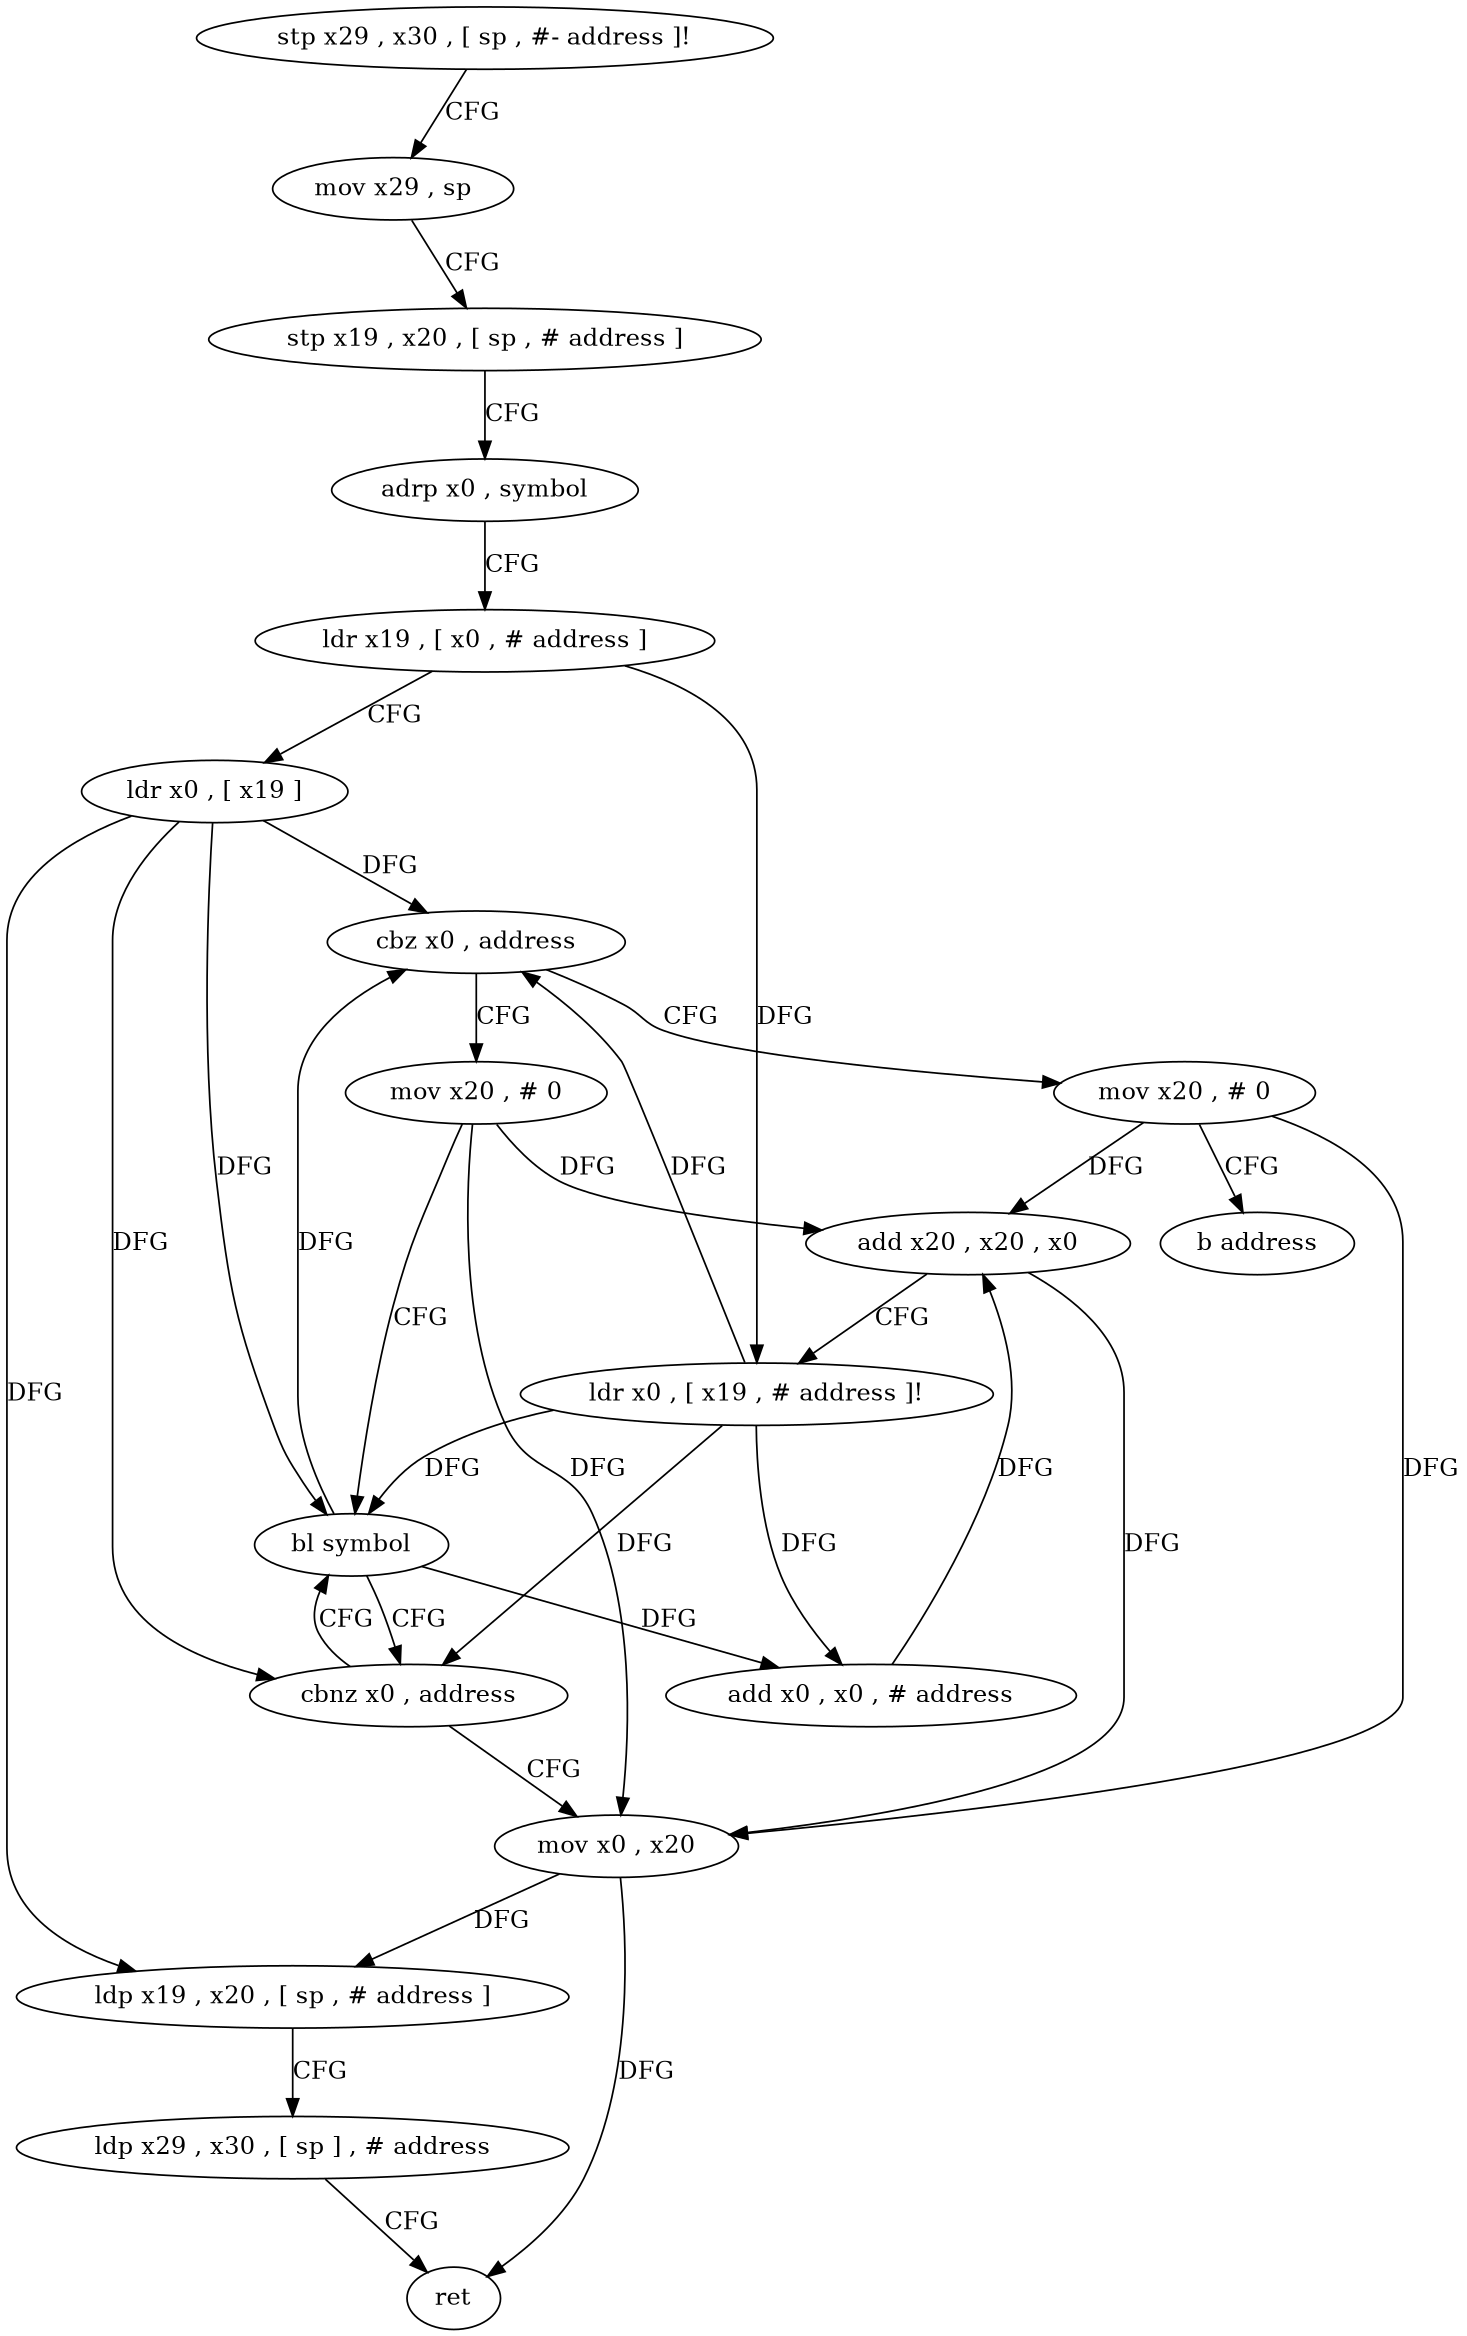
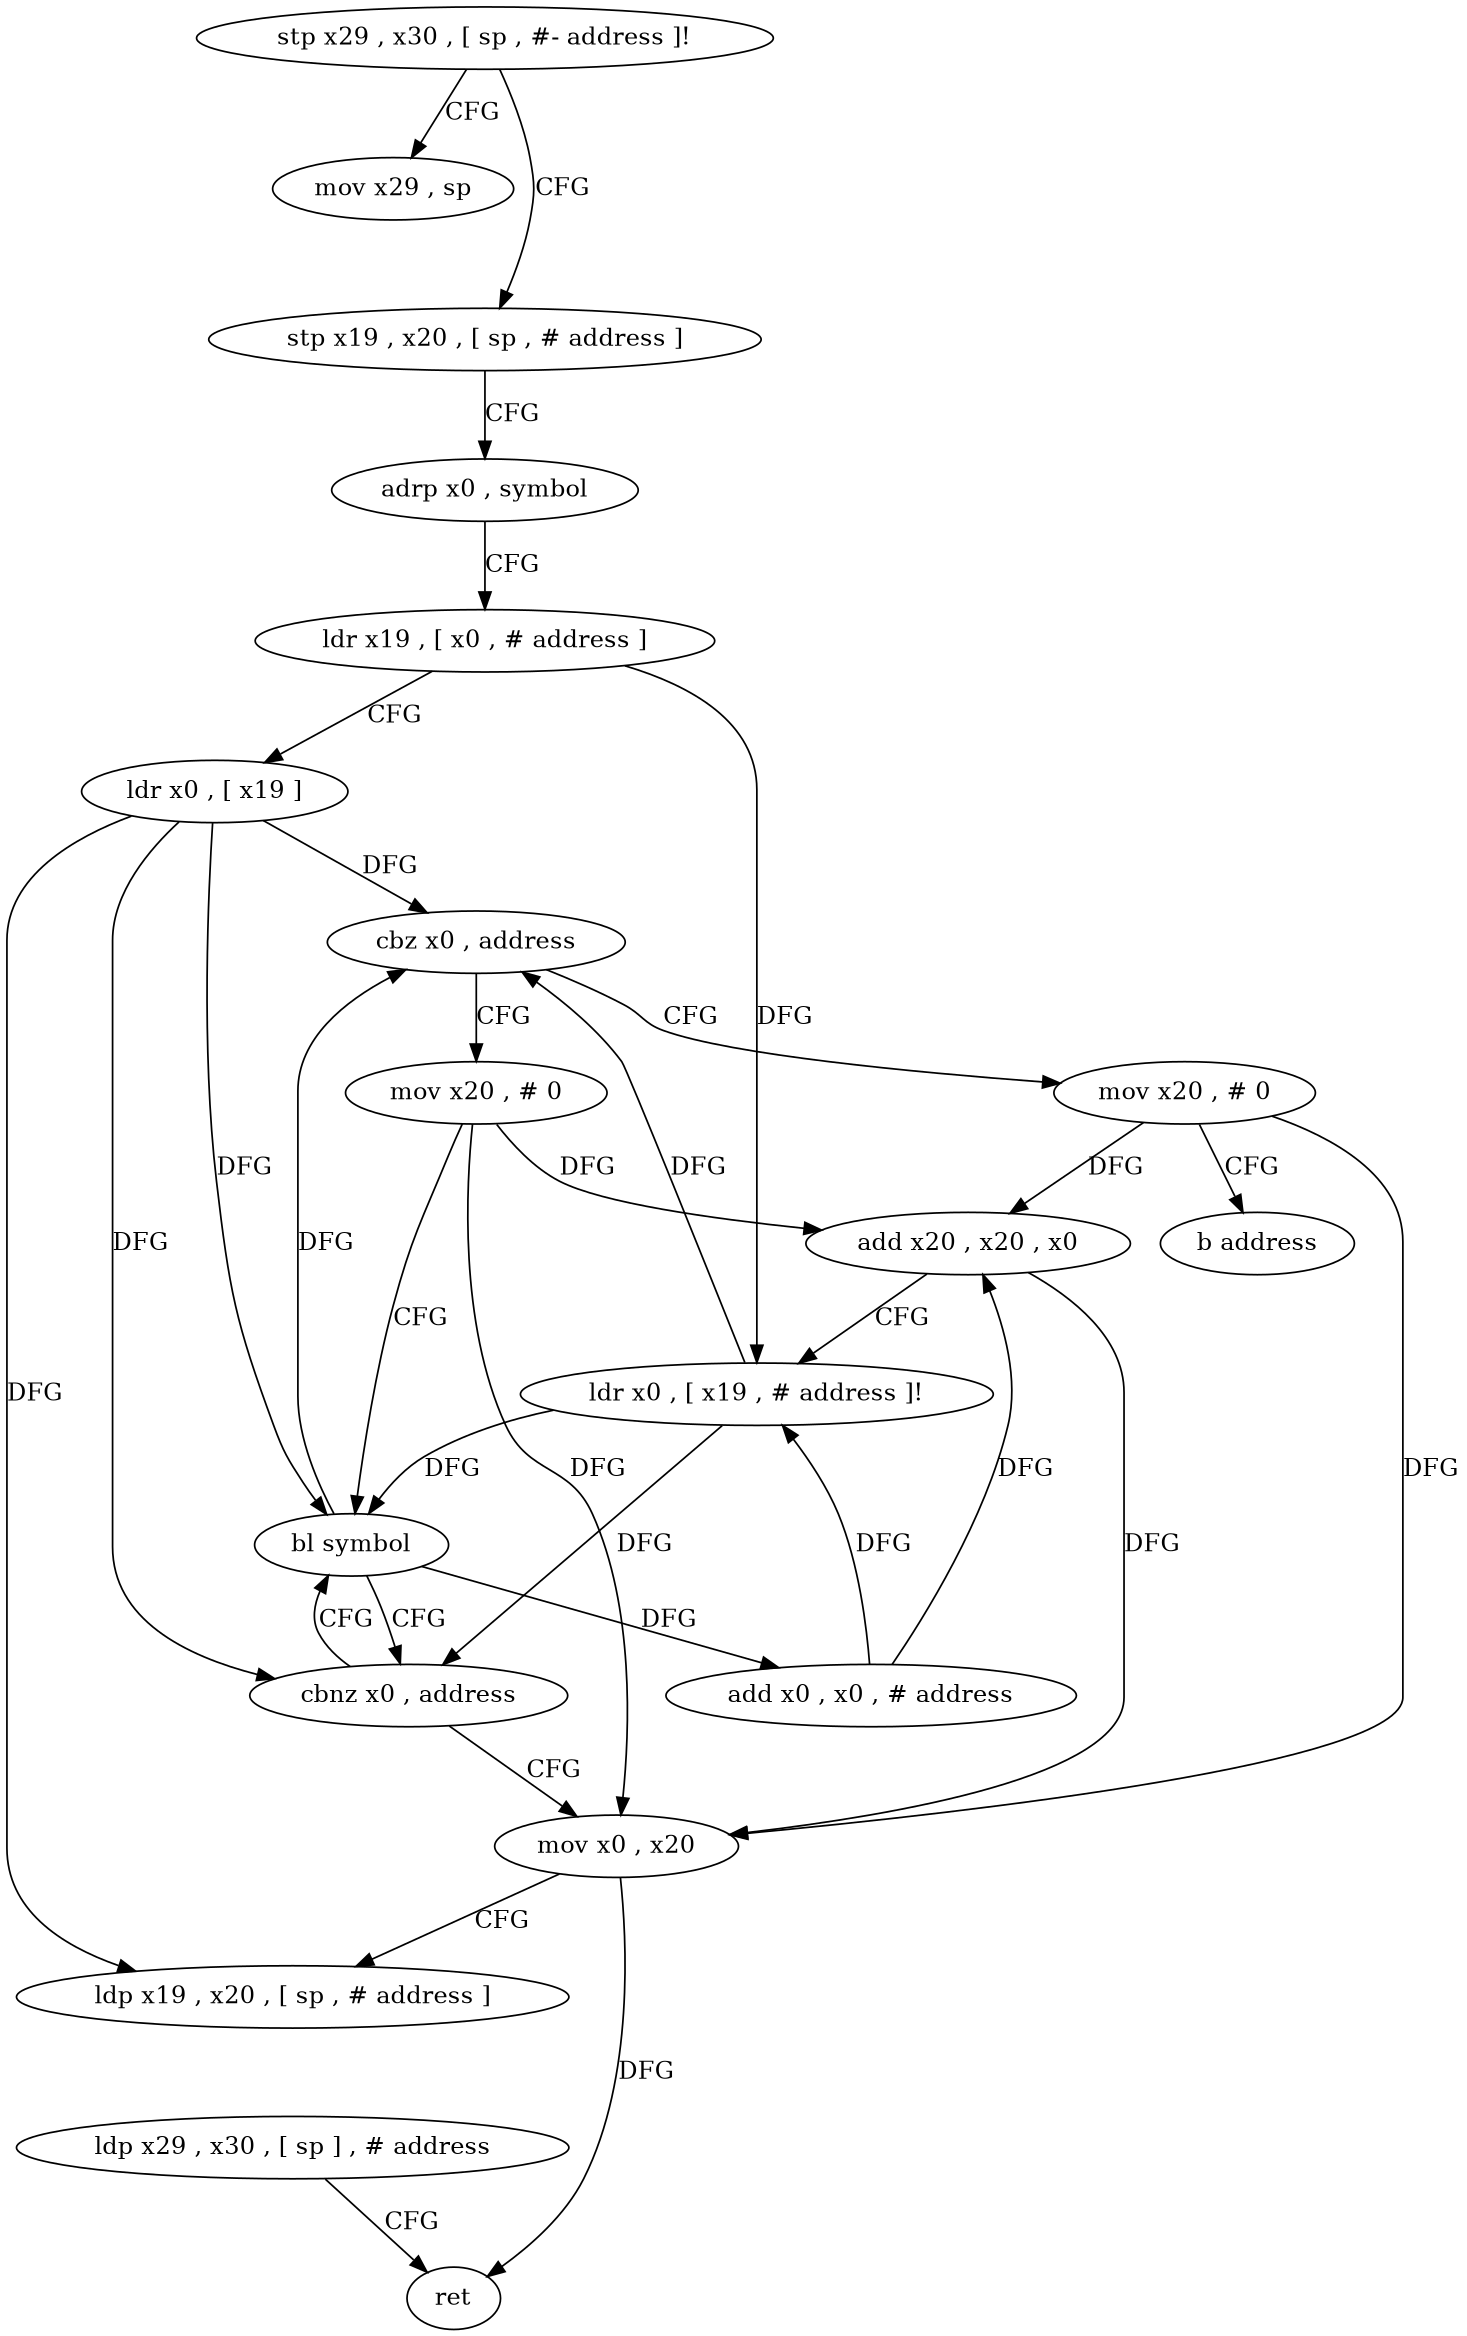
edge "mov x29 , sp" -> "stp x19 , x20 , [ sp , # address ]": now "stp x29 , x30 , [ sp , #- address ]!" -> "stp x19 , x20 , [ sp , # address ]"
edge "ldr x0 , [ x19 , # address ]!" -> "add x0 , x0 , # address": reversed
edge "mov x0 , x20" -> "ldp x19 , x20 , [ sp , # address ]": label "DFG" -> "CFG"
edge "ldp x19 , x20 , [ sp , # address ]" -> "ldp x29 , x30 , [ sp ] , # address": removed, label "CFG"
